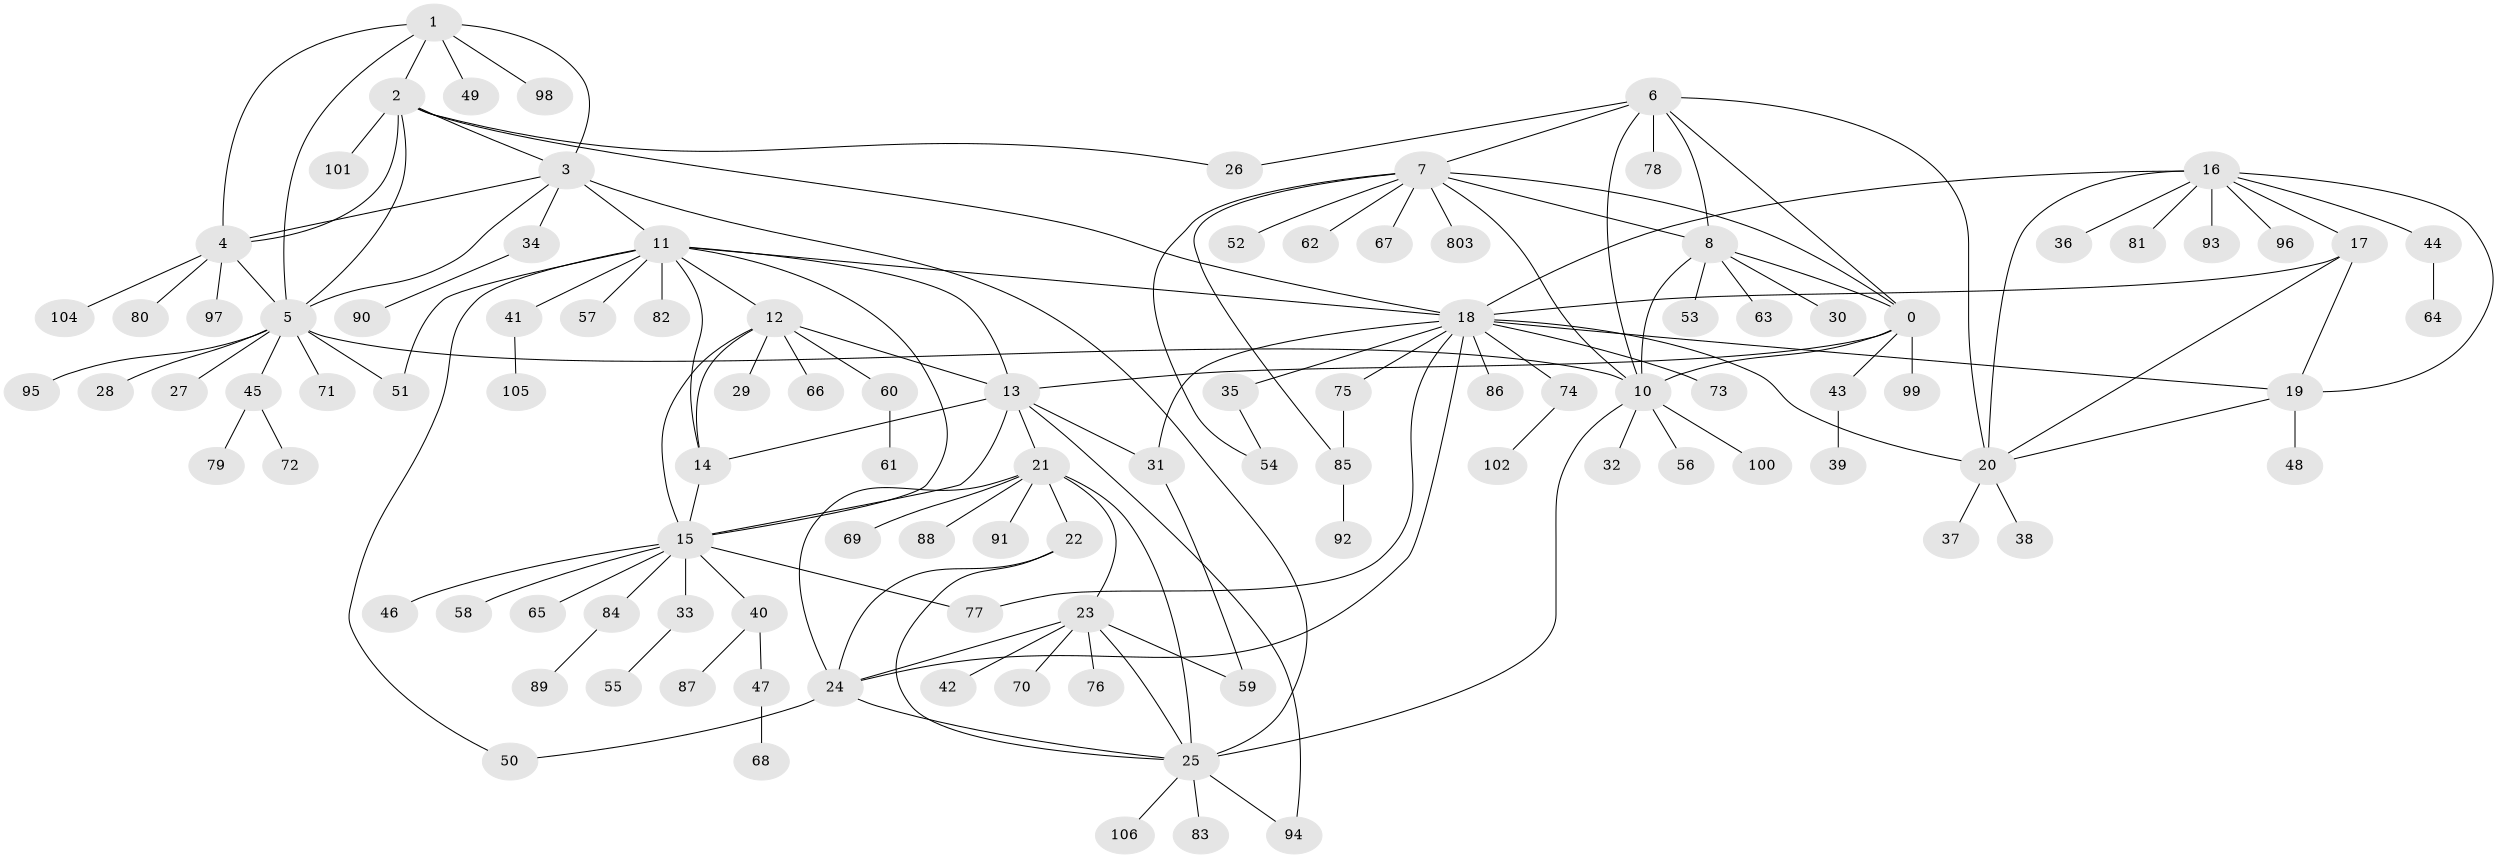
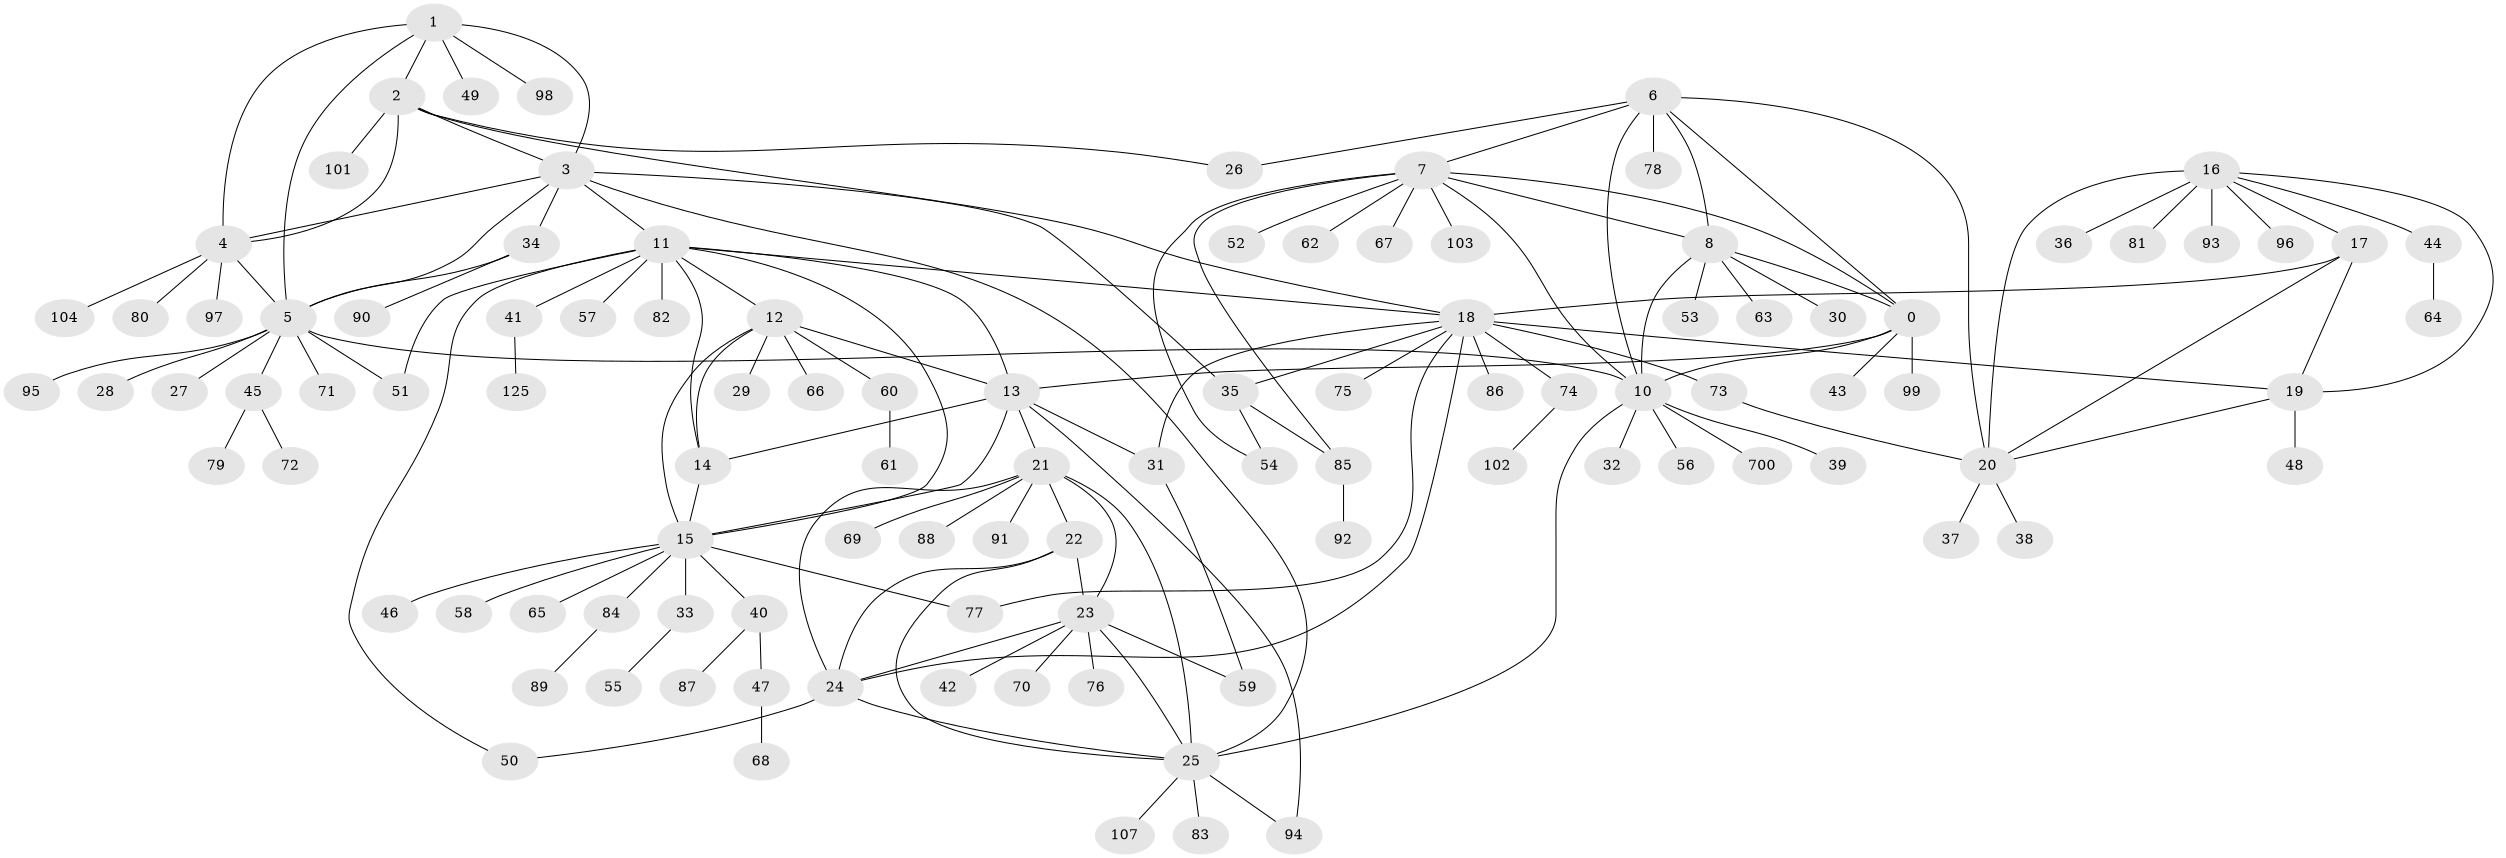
edge "16" -- "18": removed
edge "2" -- "5": now "34" -- "5"
edge "3" -- "35": added
node "803": label "803" -> "103"
edge "18" -- "20": now "73" -- "20"
node "105": label "105" -> "125"
edge "75" -- "85": now "35" -- "85"
edge "43" -- "39": now "10" -- "39"
node "100": label "100" -> "700"
edge "22" -- "23": added
node "106": label "106" -> "107"
